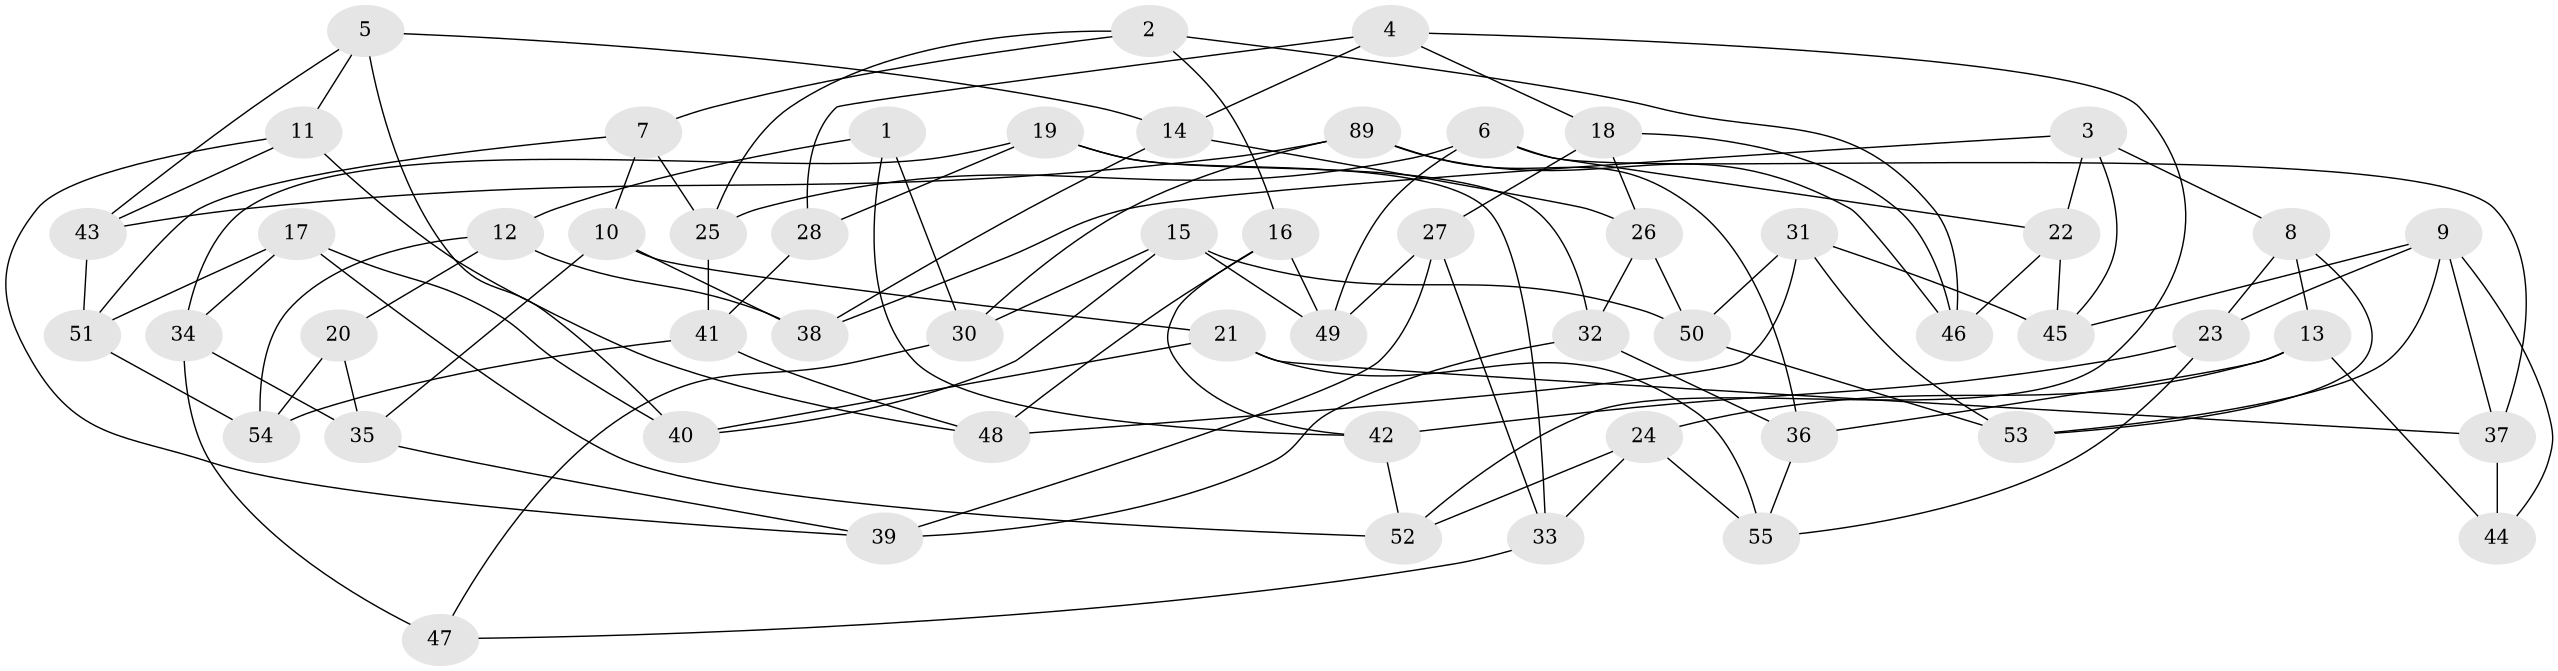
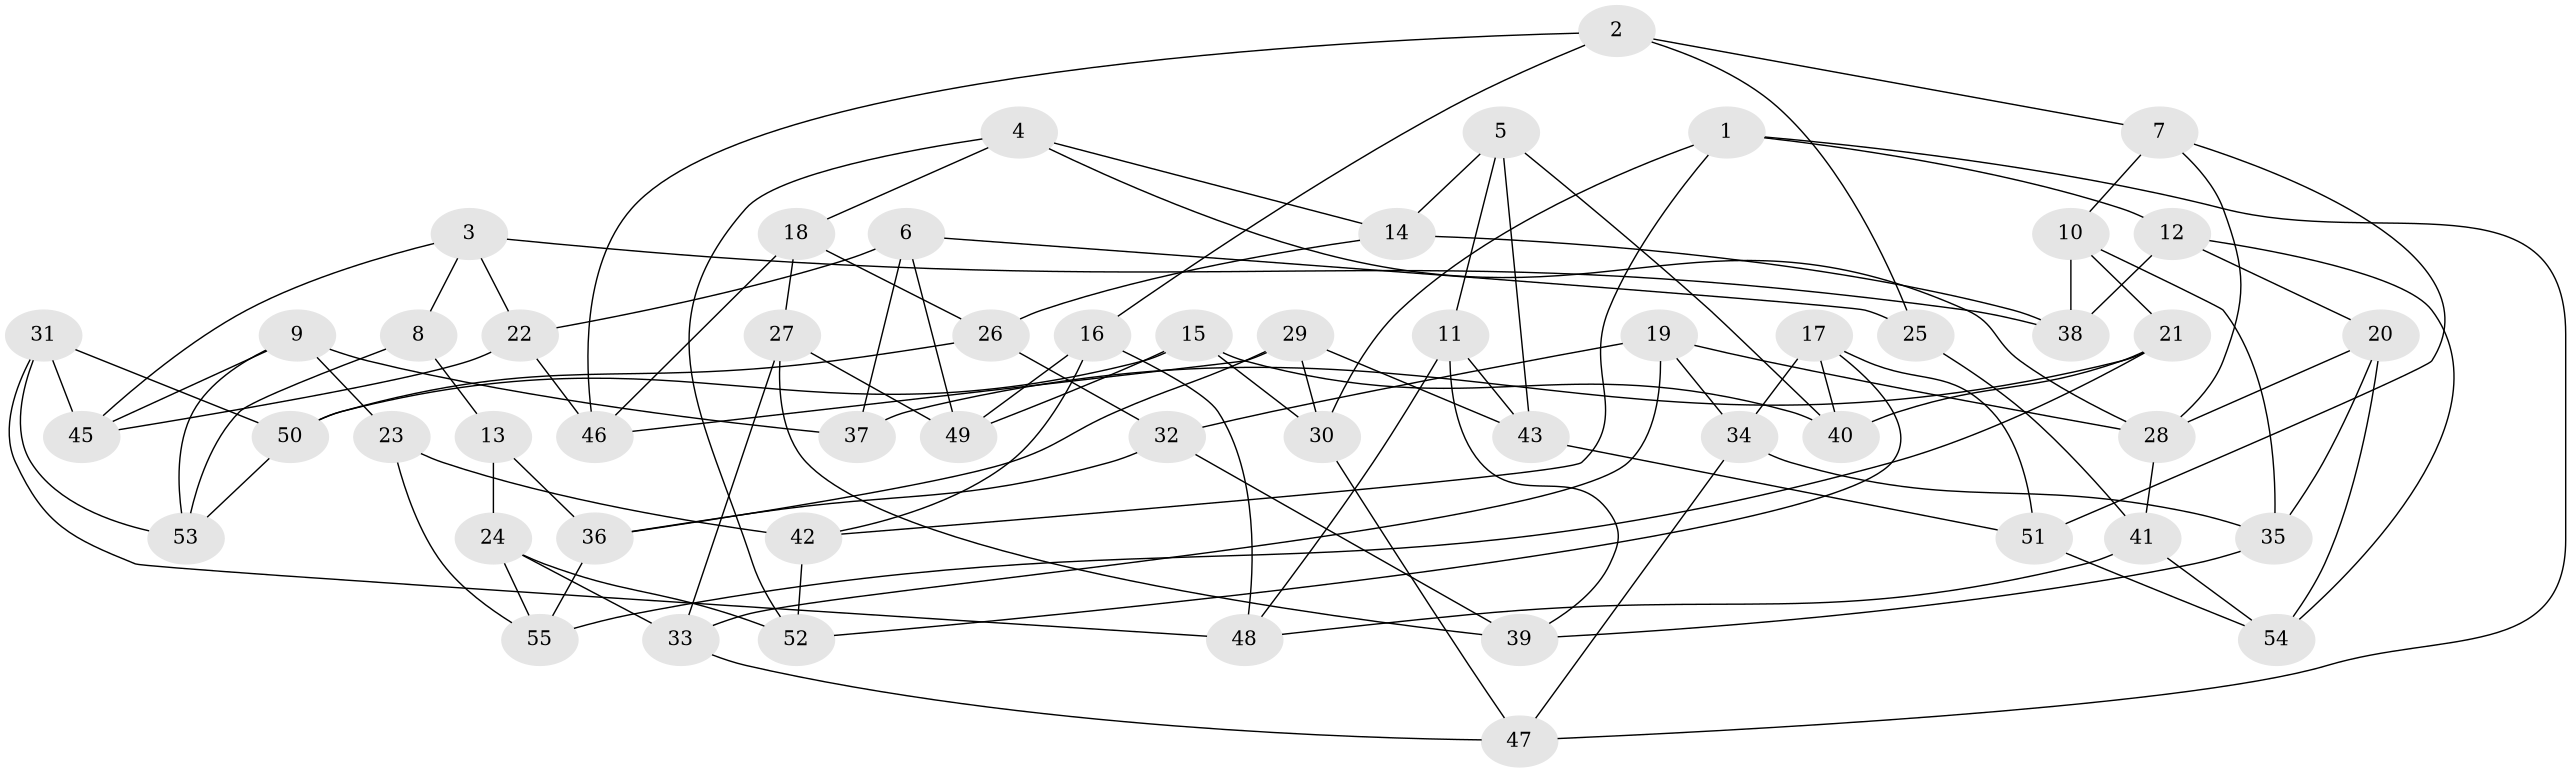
node "89": label "89" -> "29"
edge "7" -- "25": now "7" -- "28"
edge "8" -- "23": removed
edge "20" -- "28": added
edge "1" -- "47": added
node "44": removed
